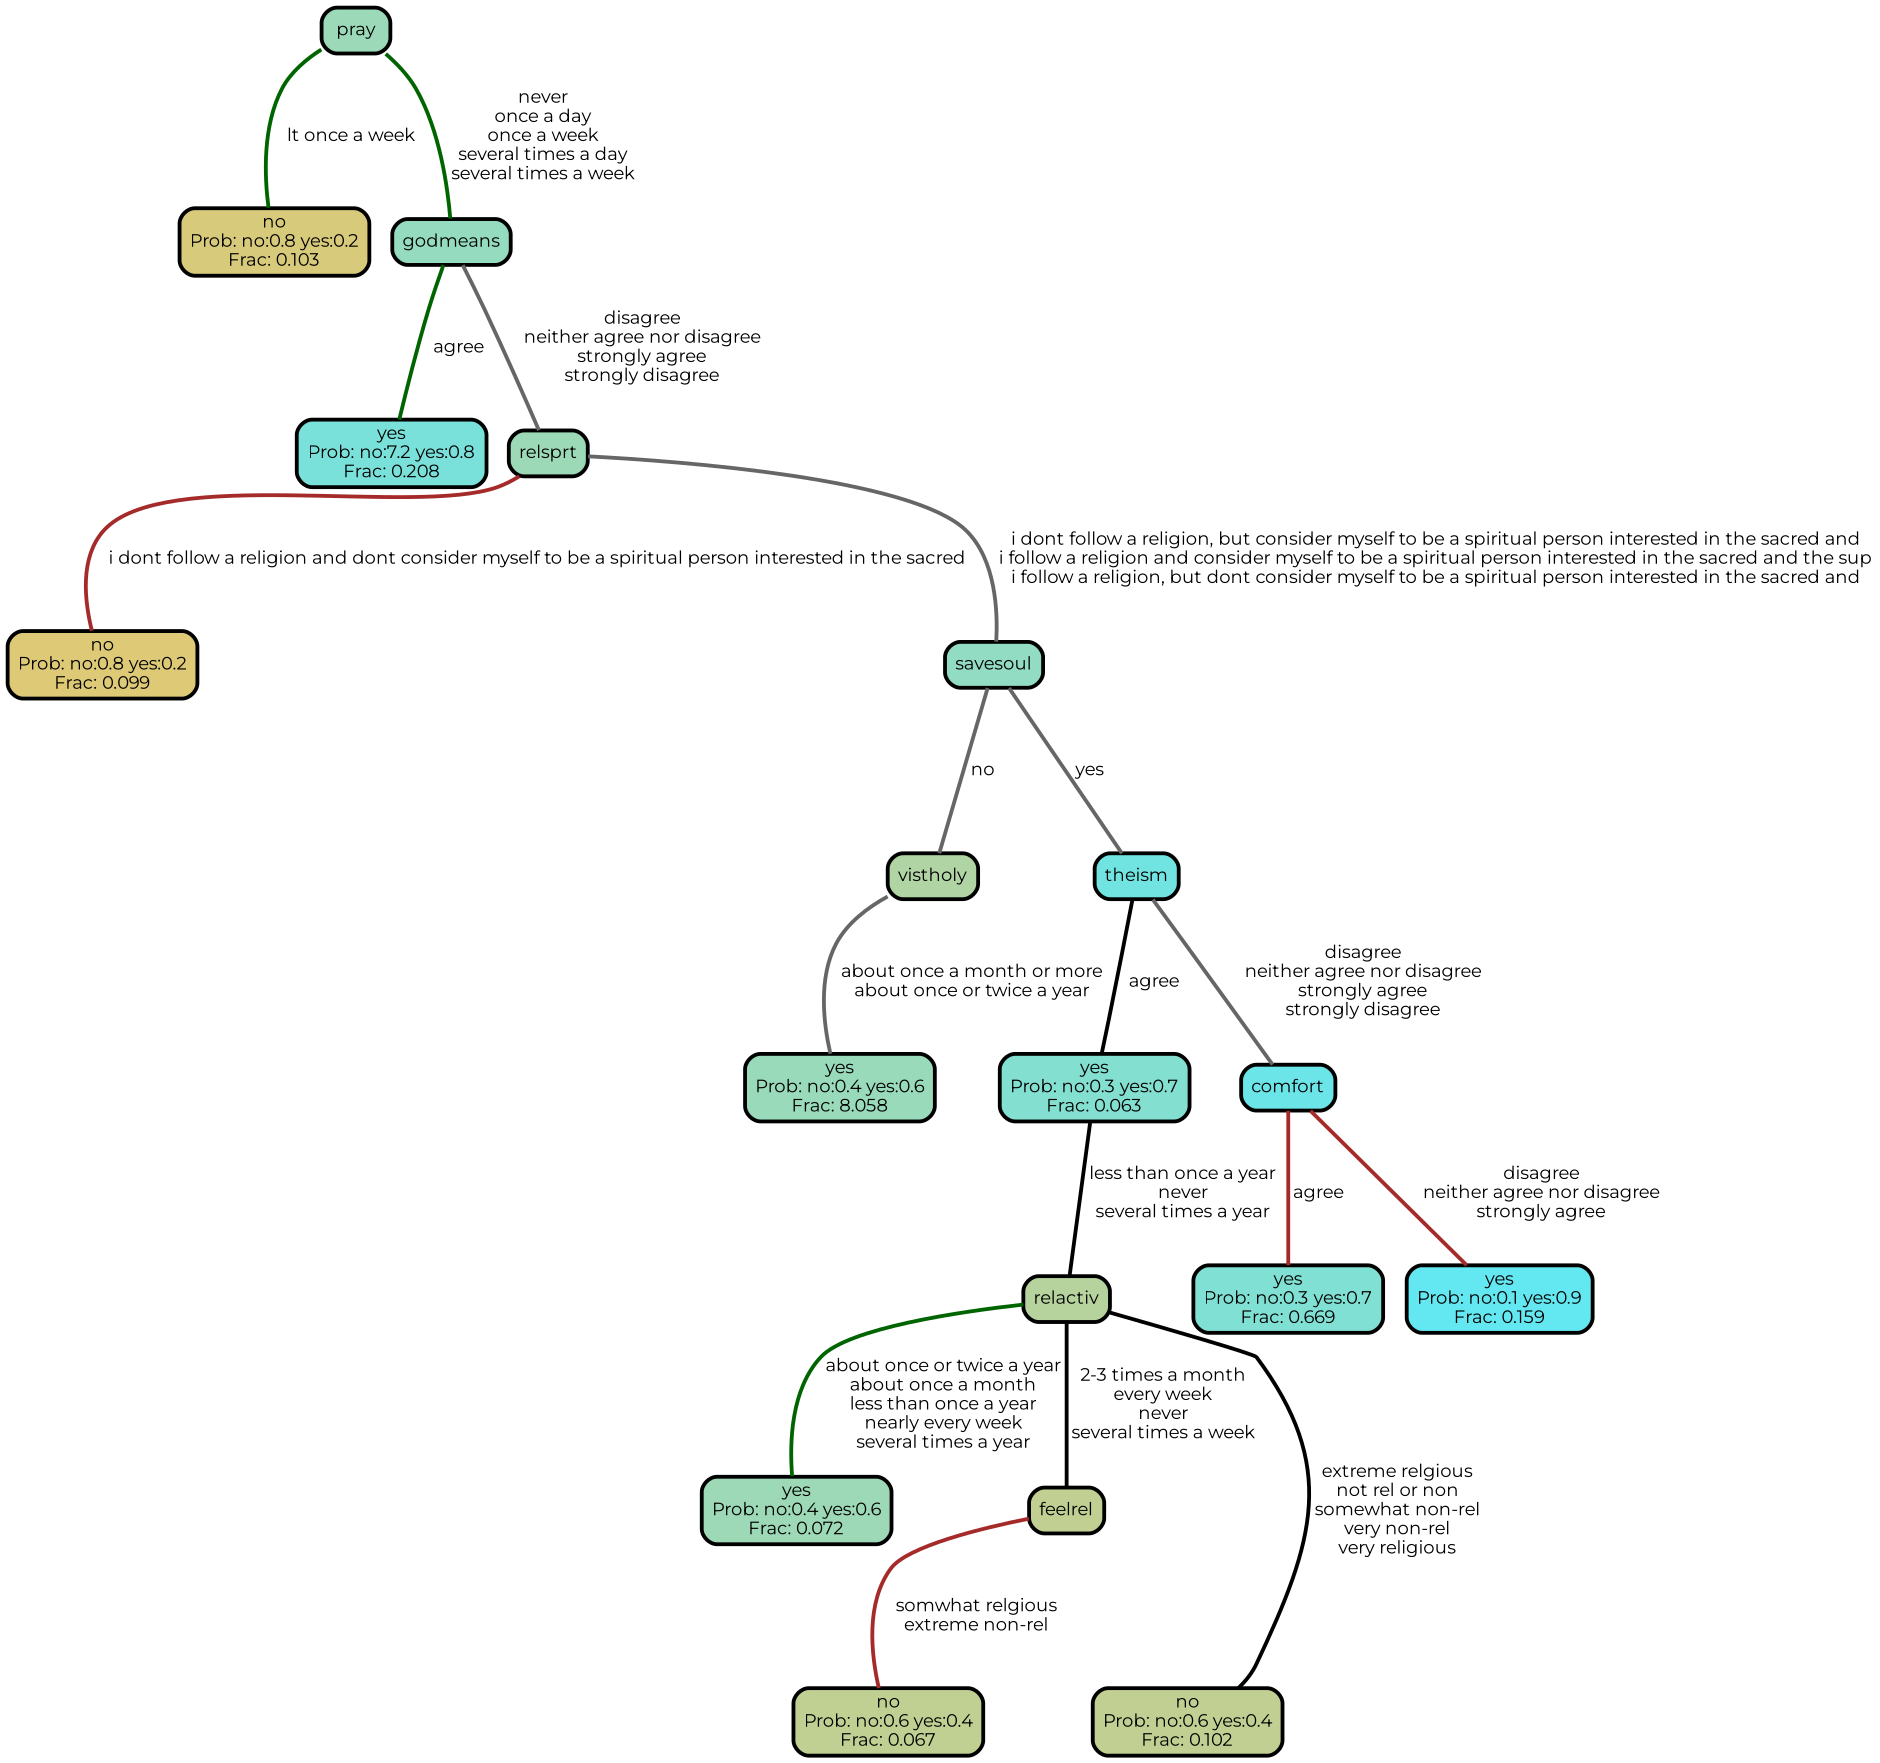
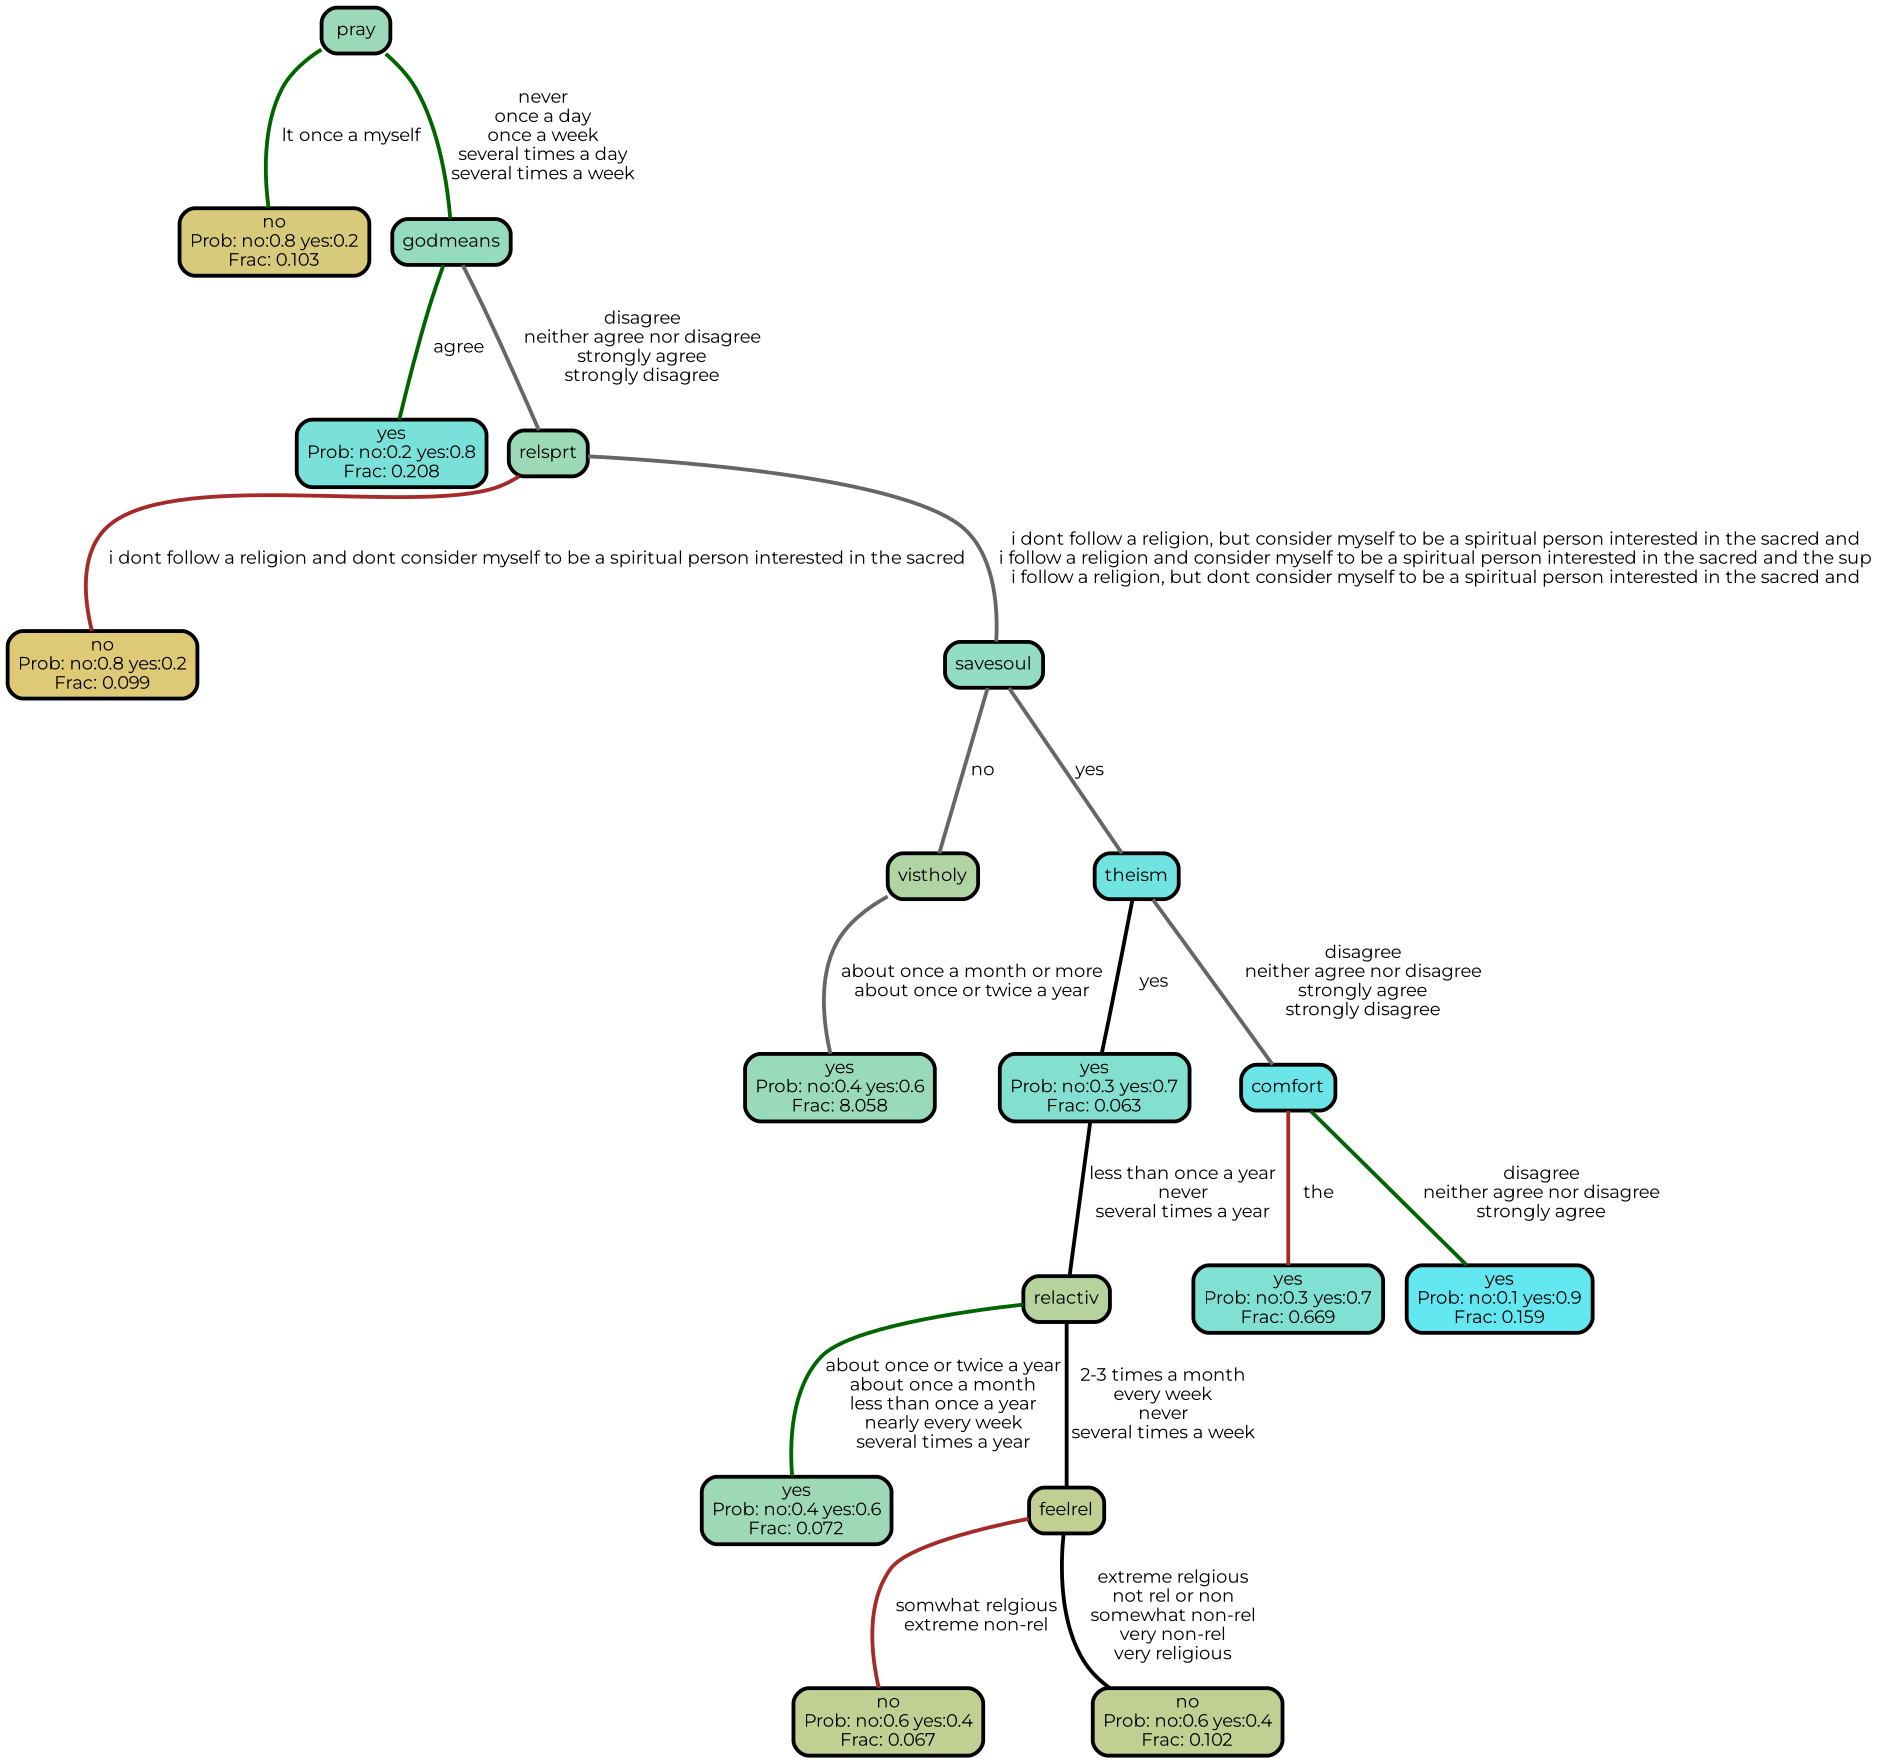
edge "pray" -- "no Prob: no:0.8 yes:0.2 Frac: 0.103": label " lt once a week" -> " lt once a myself"
node "yes Prob: no:7.2 yes:0.8 Frac: 0.208": label "yes Prob: no:7.2 yes:0.8 Frac: 0.208" -> "yes Prob: no:0.2 yes:0.8 Frac: 0.208"
edge "theism" -- "yes Prob: no:0.3 yes:0.7 Frac: 0.063": label " agree" -> " yes"
edge "comfort" -- "yes Prob: no:0.1 yes:0.9 Frac: 0.159": color brown -> darkgreen
edge "comfort" -- "yes Prob: no:0.3 yes:0.7 Frac: 0.669": label " agree" -> " the"
edge "relactiv" -- "no Prob: no:0.6 yes:0.4 Frac: 0.102": now "feelrel" -- "no Prob: no:0.6 yes:0.4 Frac: 0.102"
